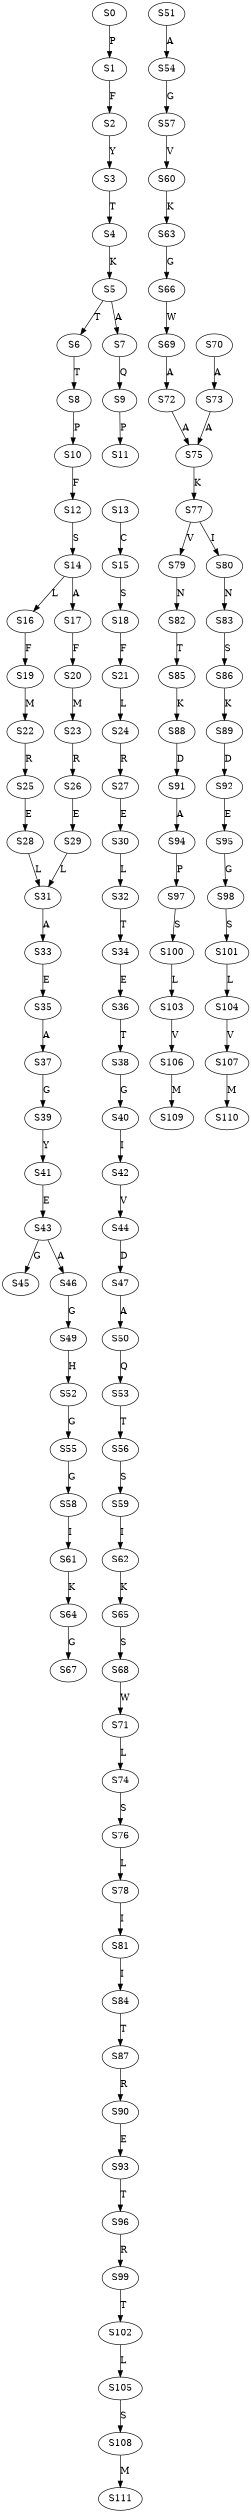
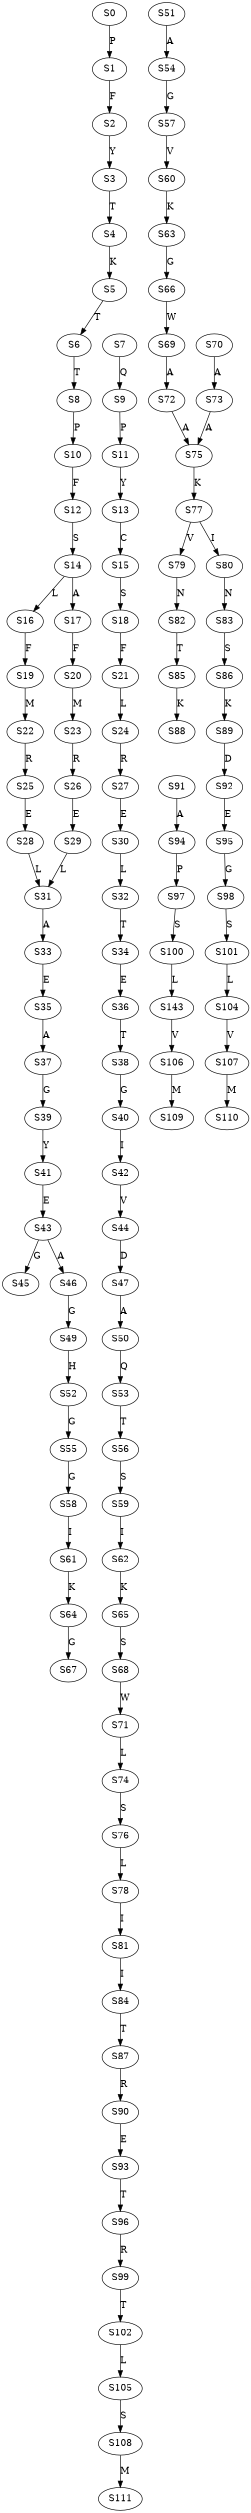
edge "S5" -> "S7": removed, label "A"
edge "S11" -> "S13": added, label "Y"
edge "S88" -> "S91": removed, label "D"
node "S103": label "S103" -> "S143"
